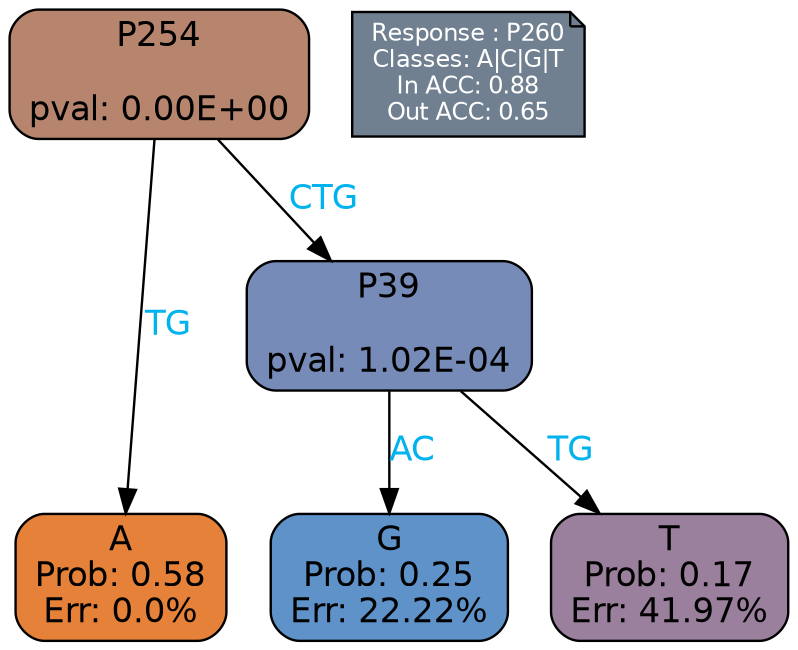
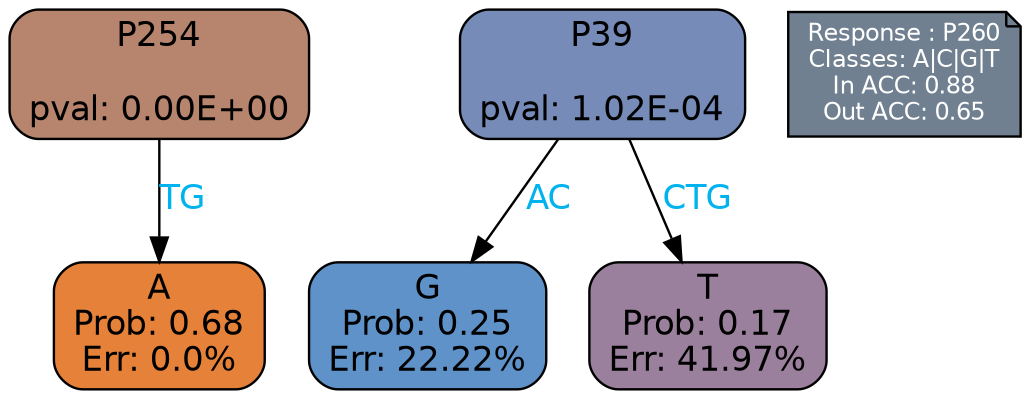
edge "P254 pval: 0.00E+00" -> "P39 pval: 1.02E-04": removed, label "CTG"
edge "P39 pval: 1.02E-04" -> "T Prob: 0.17 Err: 41.97%": label "TG" -> "CTG"
node "A Prob: 0.58 Err: 0.0%": label "A Prob: 0.58 Err: 0.0%" -> "A Prob: 0.68 Err: 0.0%"
